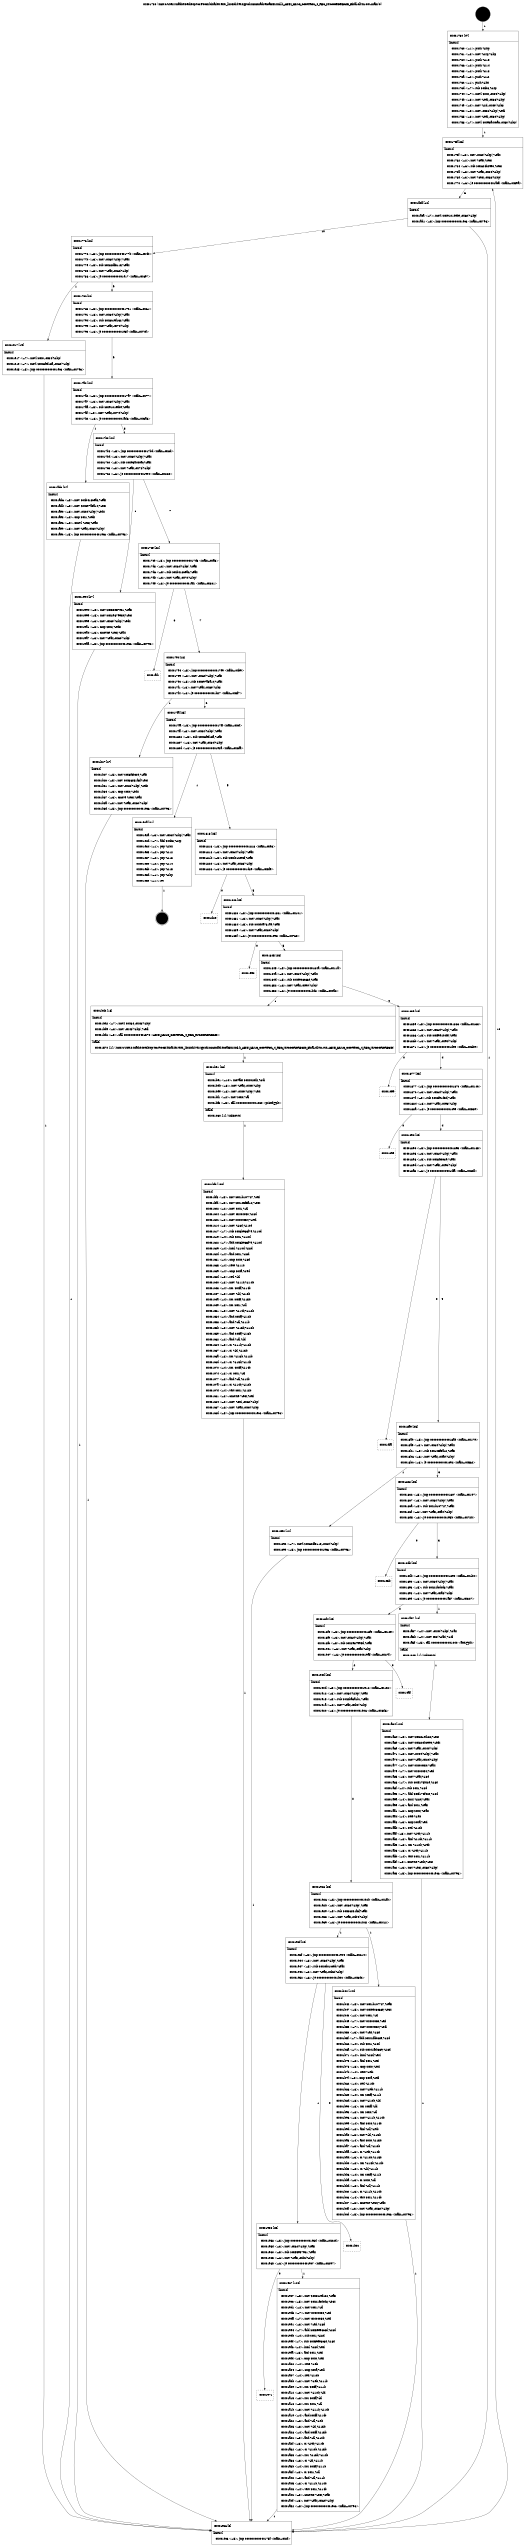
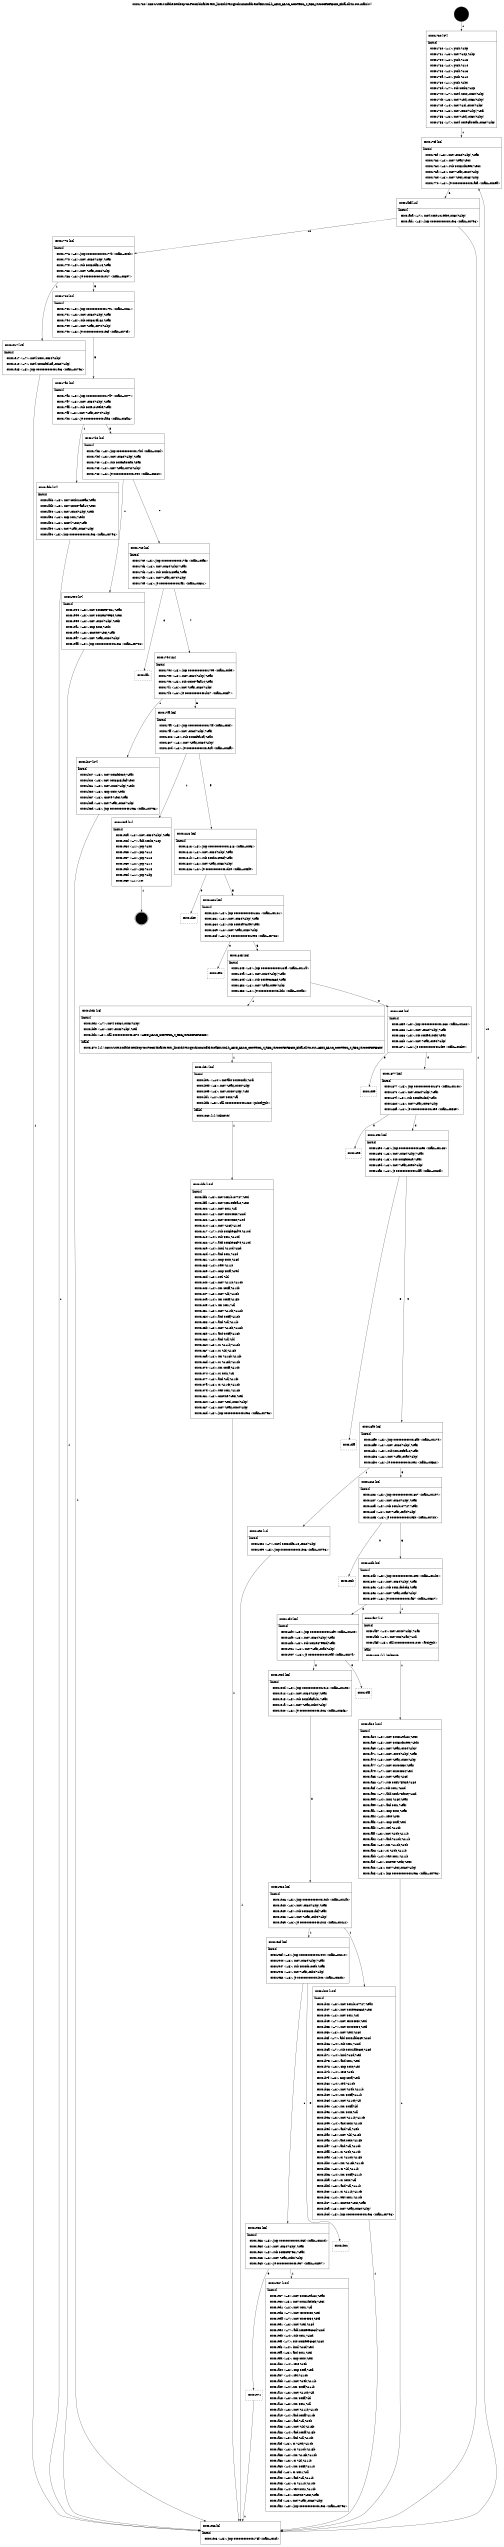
edge "0x4019c7 [144]" -> "0x401ec6 [5]": now "0x401971" -> "0x401ec6 [5]"
